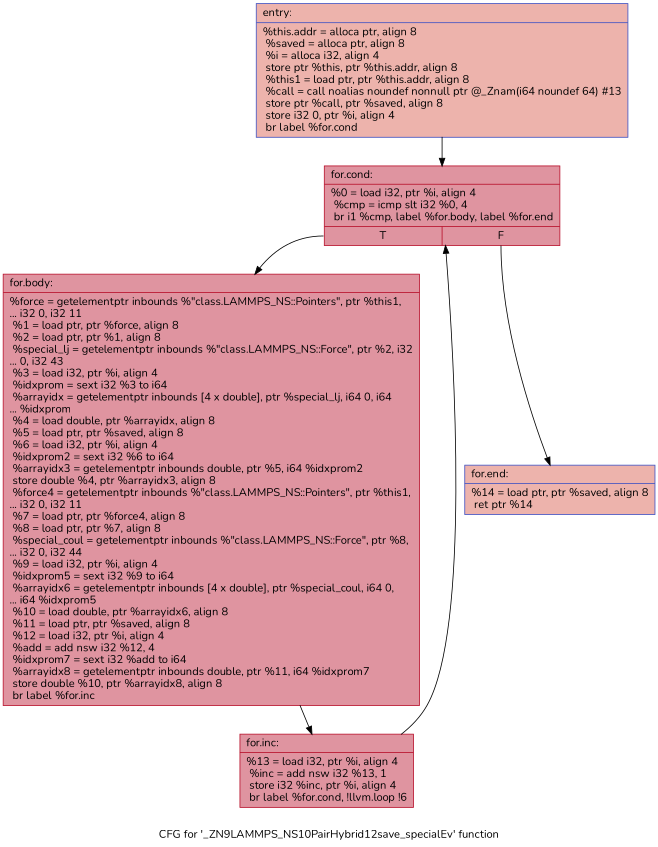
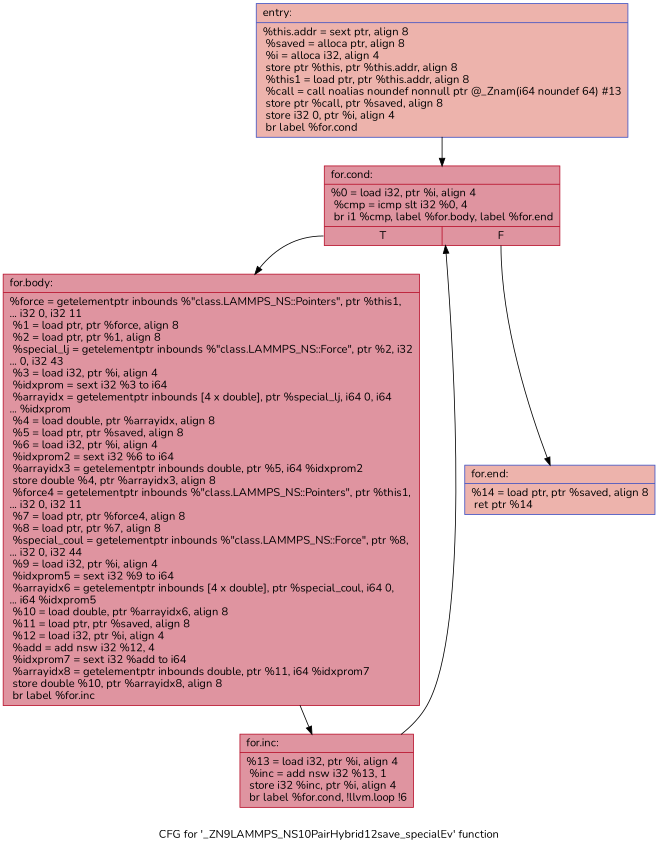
node "entry:": text "%this.addr = alloca ptr, align 8" -> "%this.addr = sext ptr, align 8"
